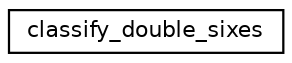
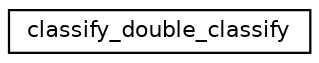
node "classify_double_sixes": label "classify_double_sixes" -> "classify_double_classify"
